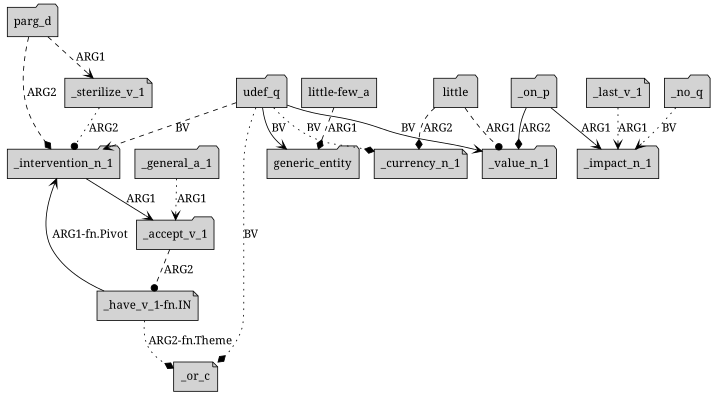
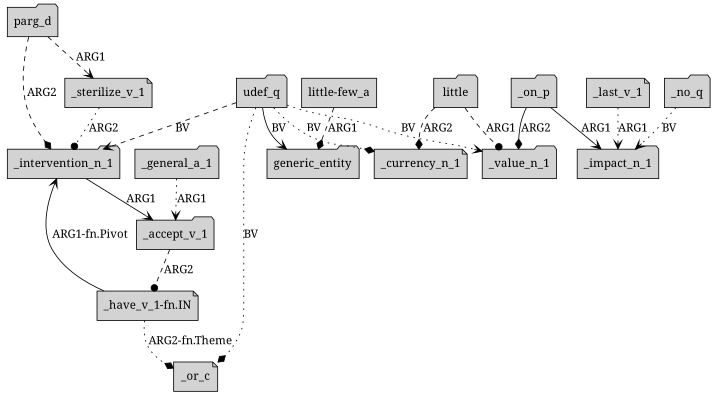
edge "udef_q" -> "_value_n_1": style solid -> dotted
